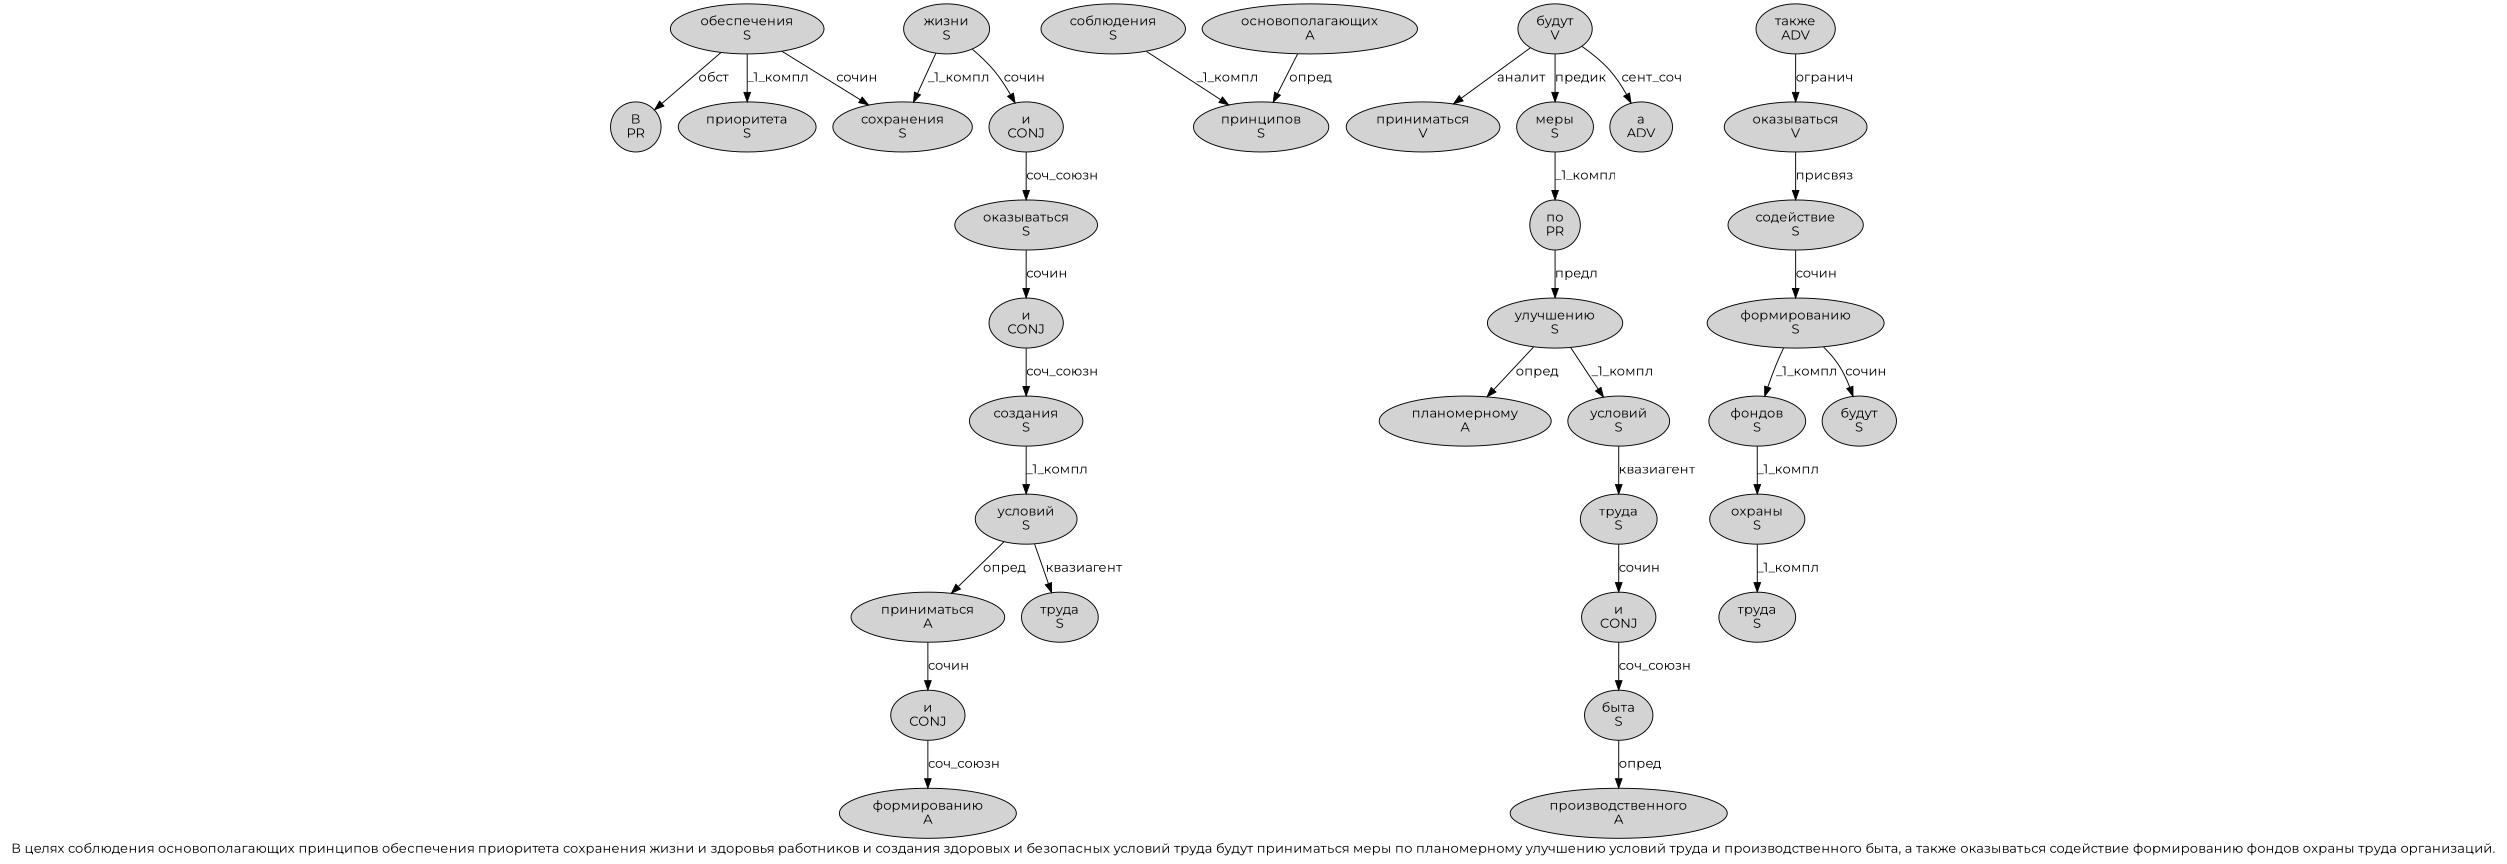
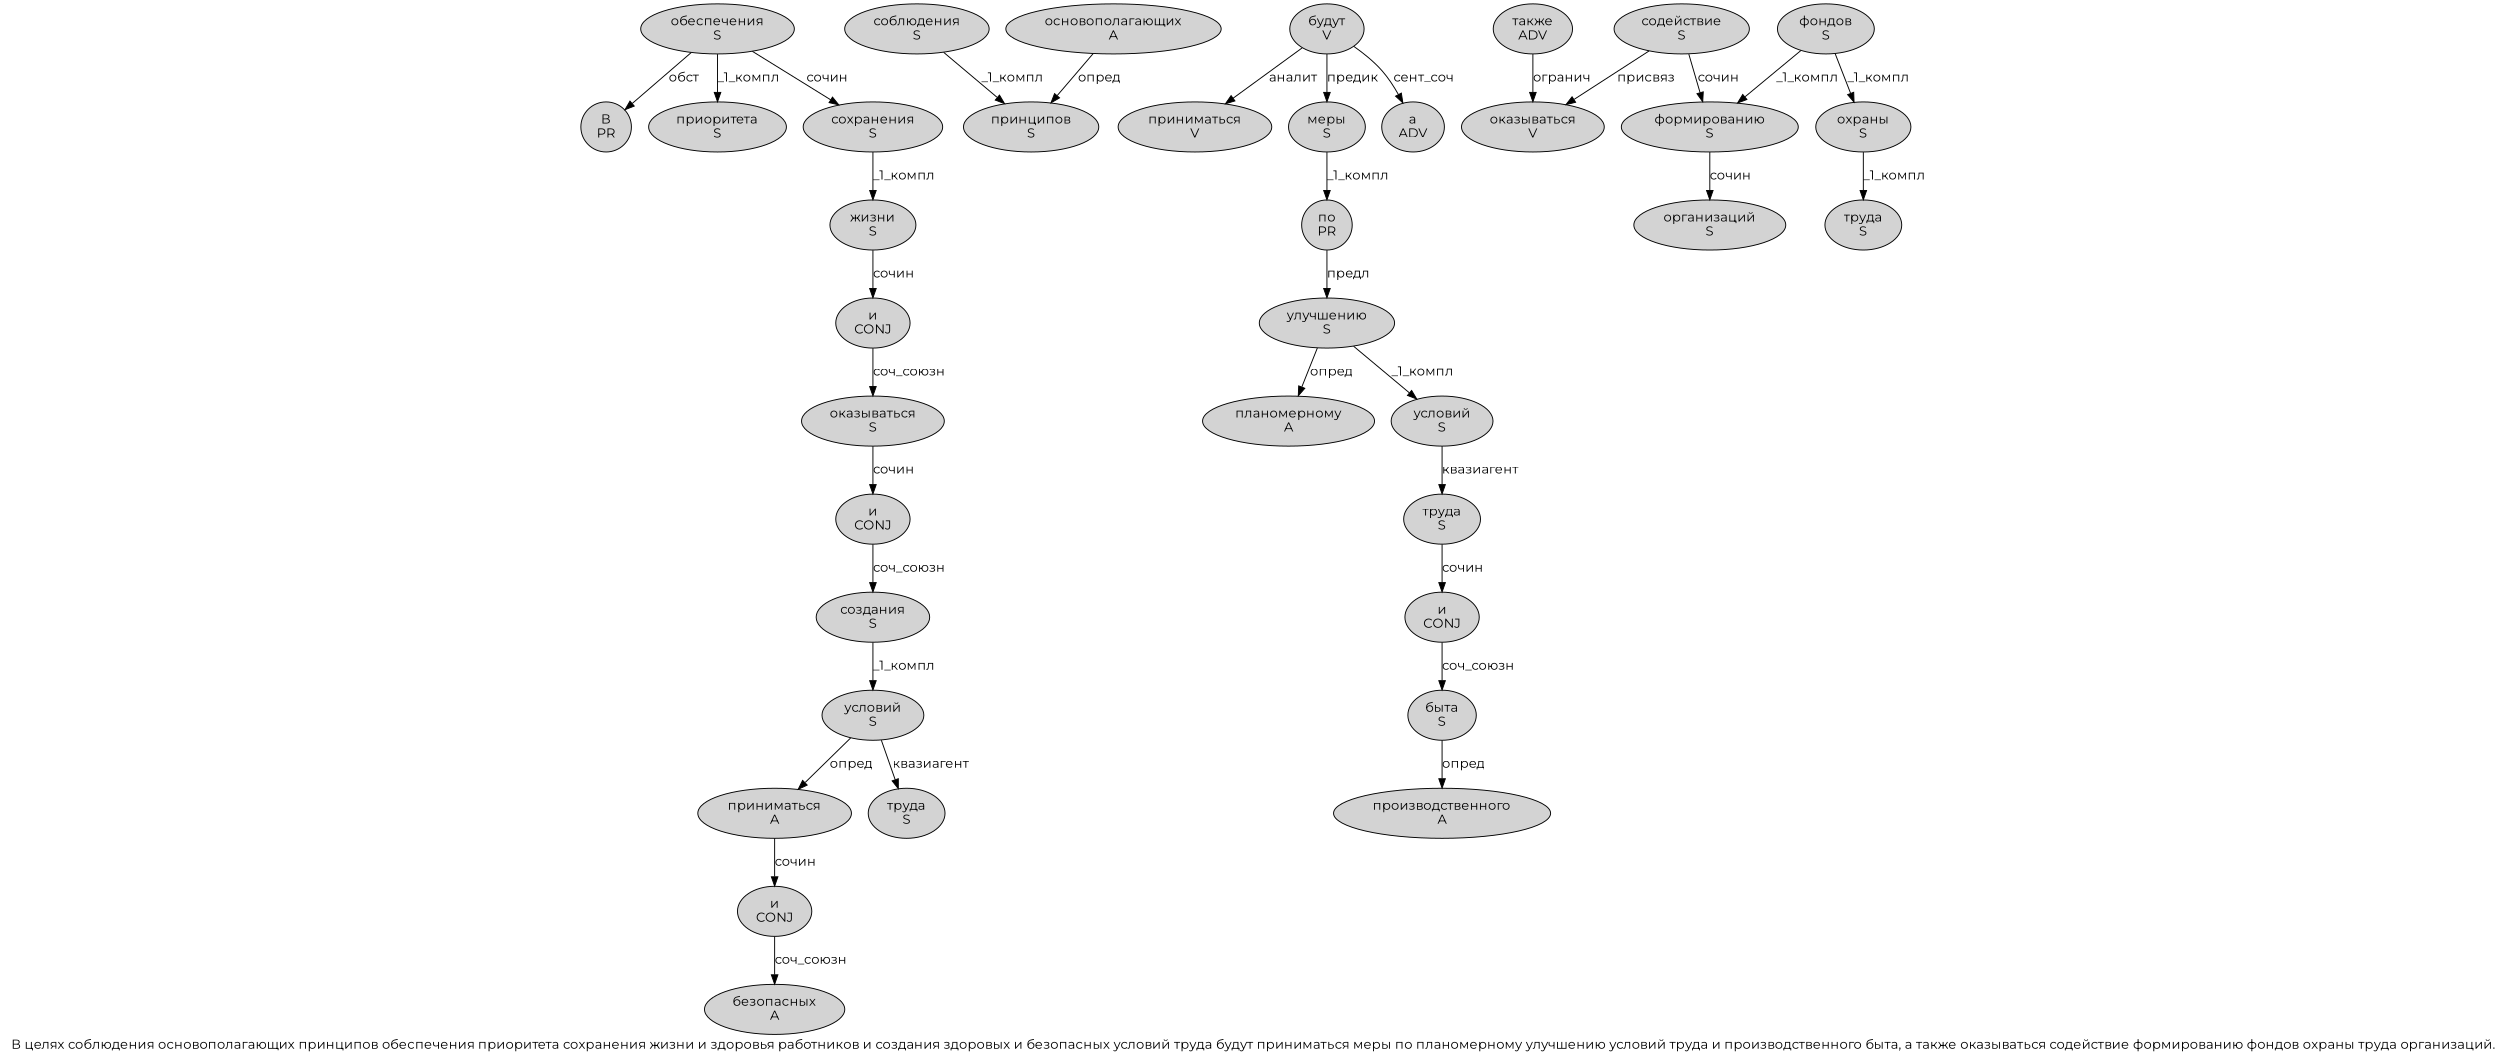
edge "жизни S" -> "сохранения S": reversed
edge "оказываться V" -> "содействие S": reversed
edge "формированию S" -> "фондов S": reversed
node "будут S": label "будут S" -> "организаций S"
node "формированию A": label "формированию A" -> "безопасных A"
